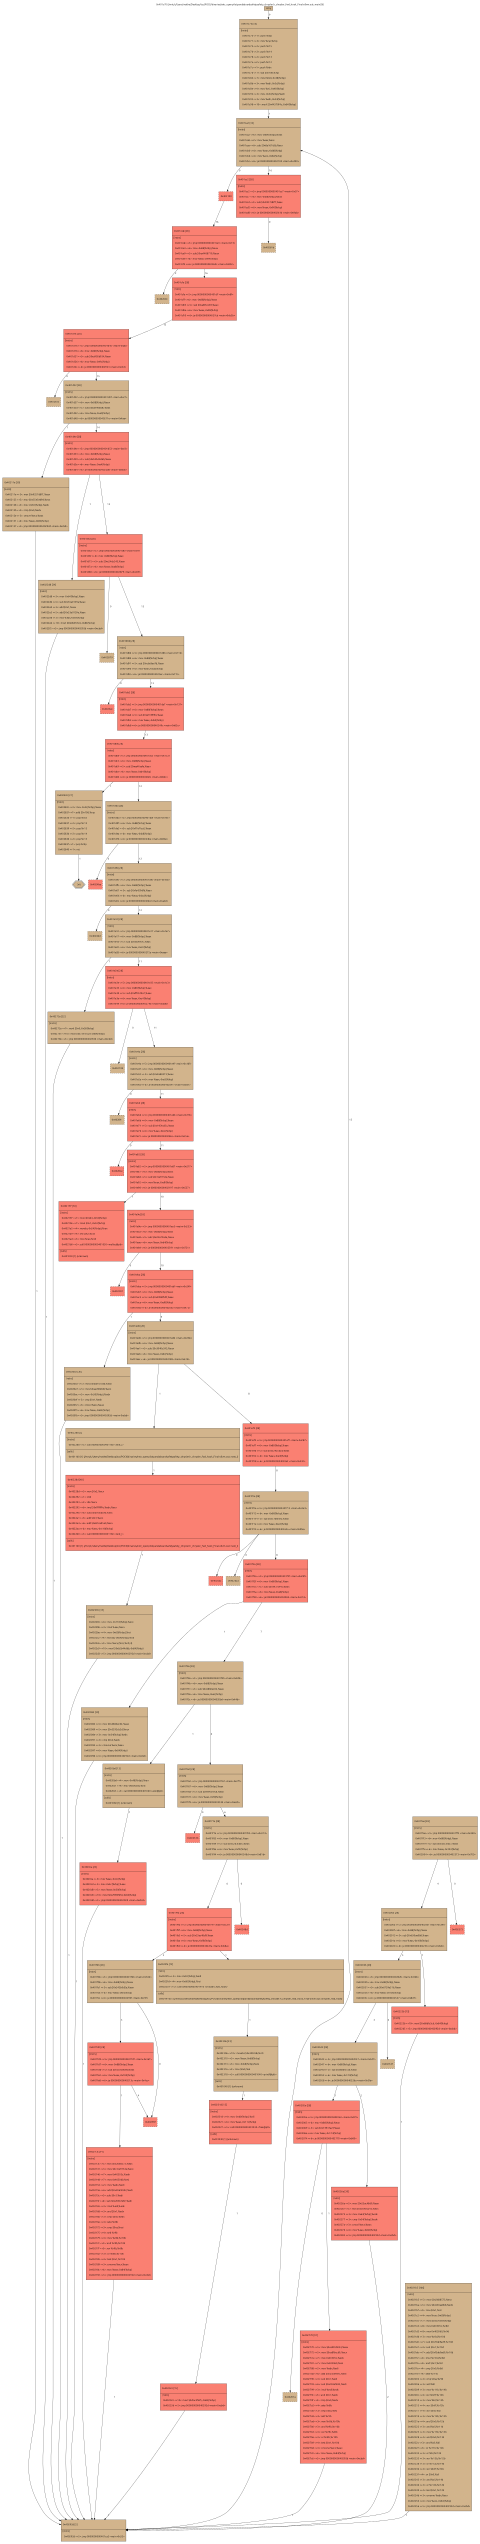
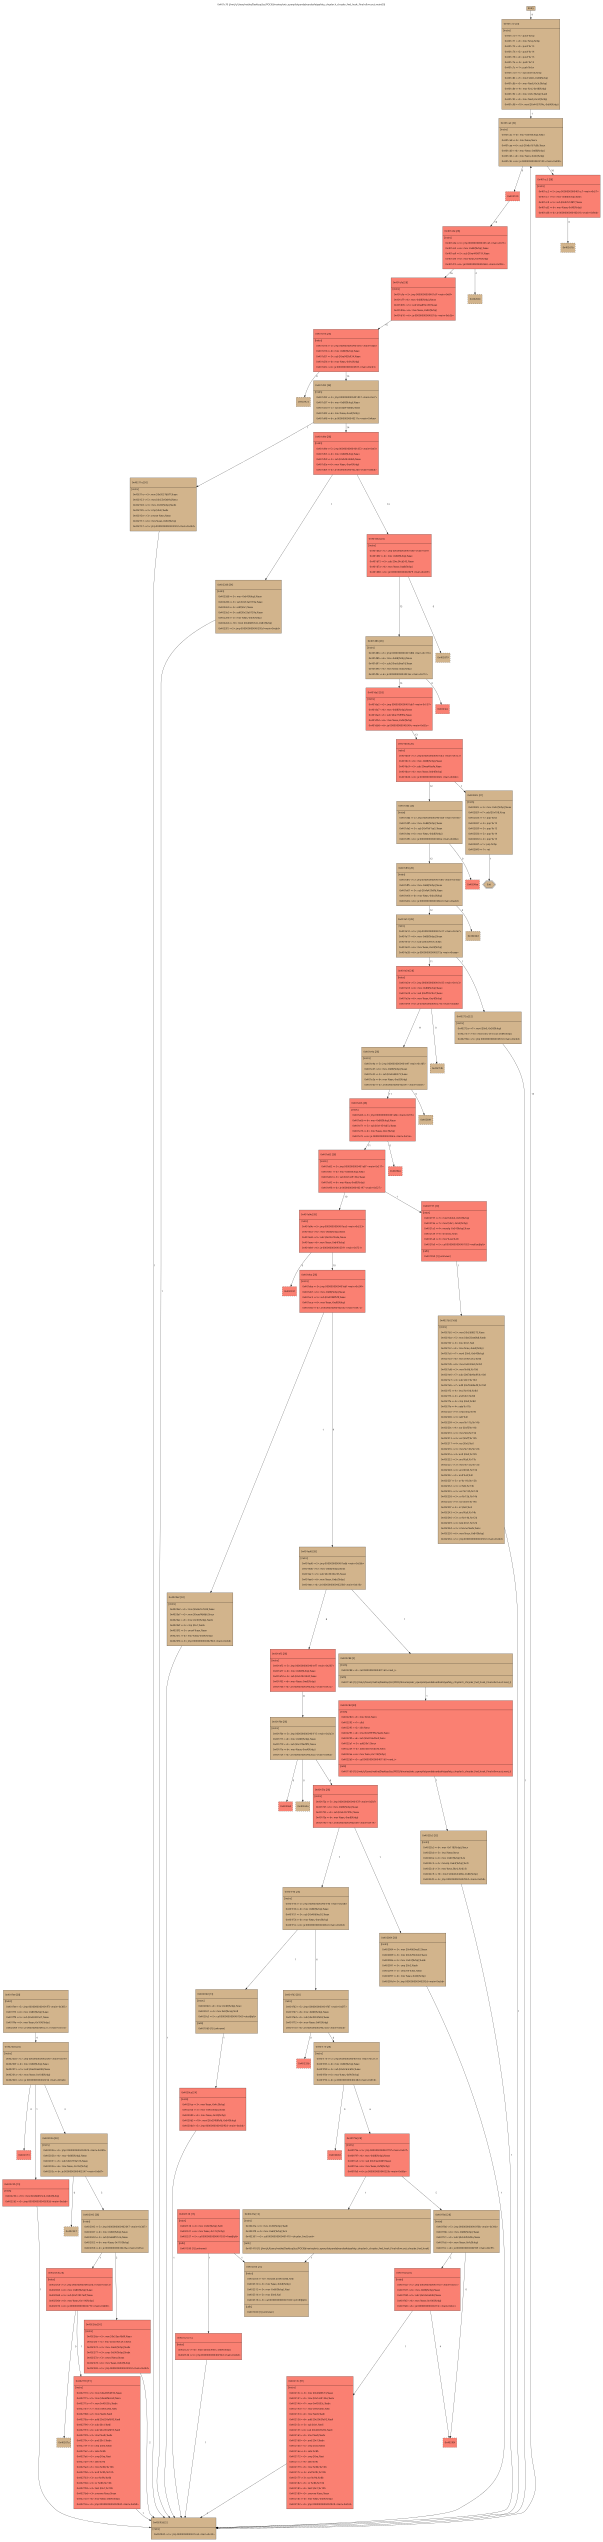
edge "0x402197 [30]" -> "0x4021b5 [166]": added, label "1"
edge "0x401fee [28]" -> "0x402373": now "0x40200a [28]" -> "0x402373"
edge "0x402306 [23]" -> "0x40231d [15]": reversed
